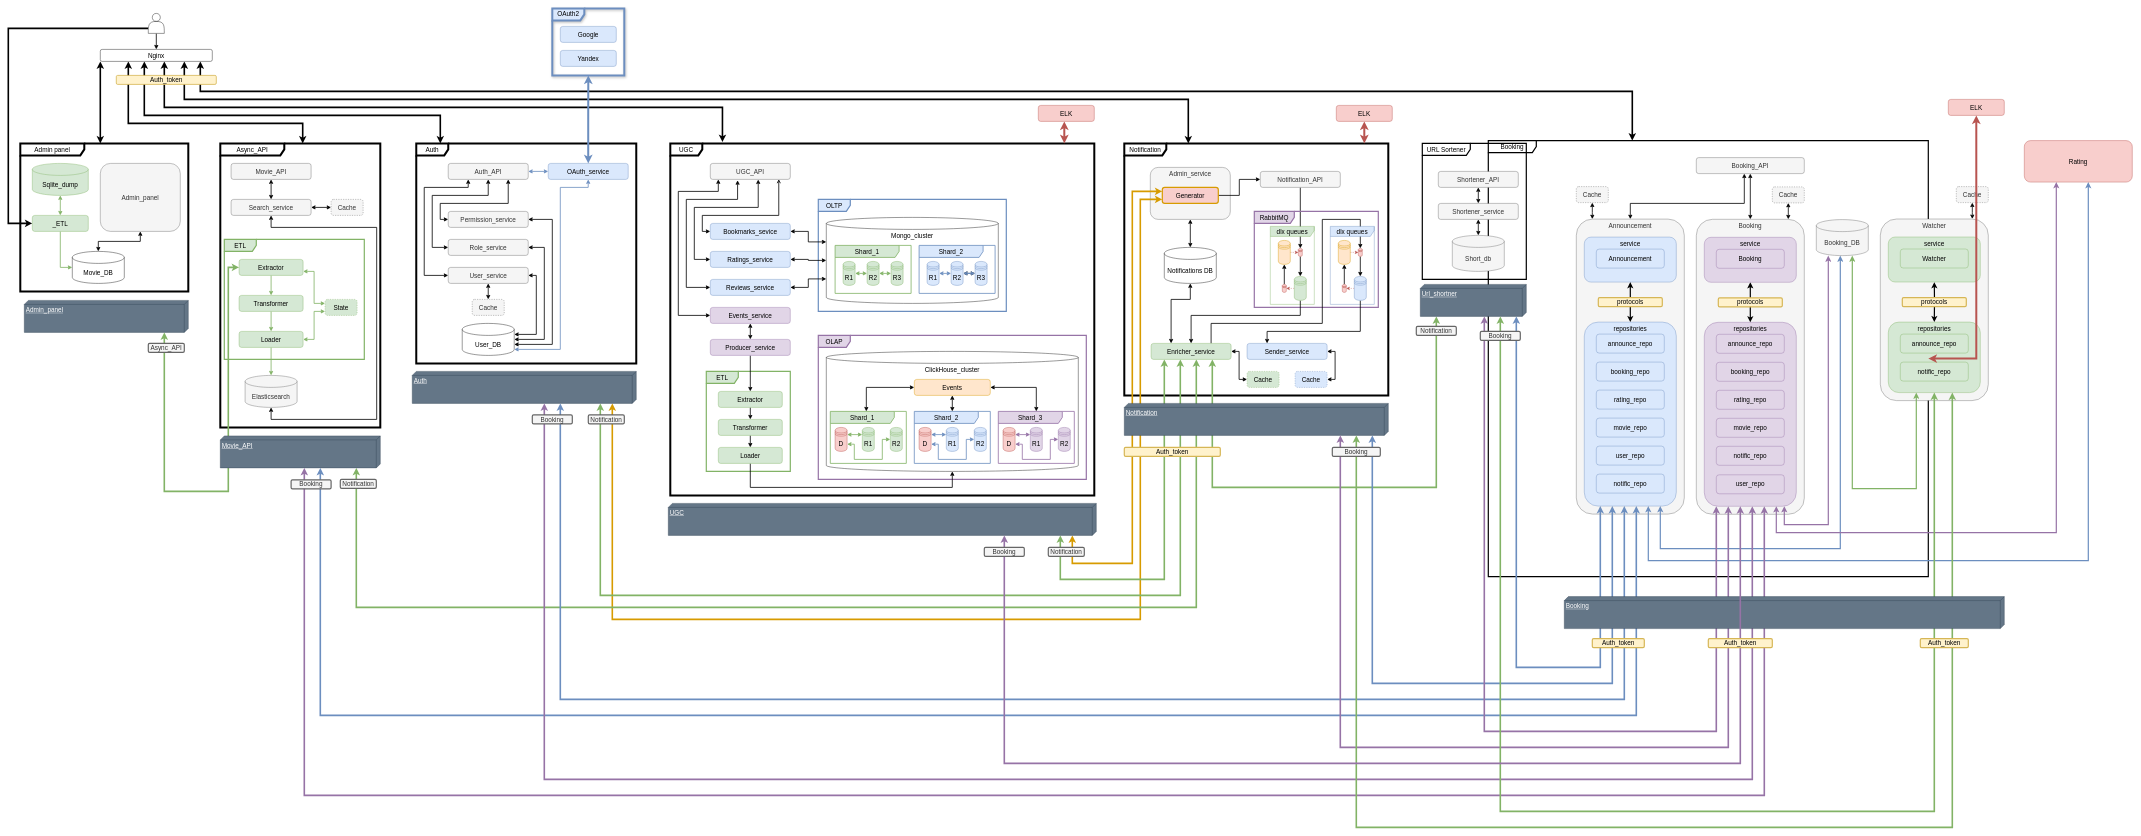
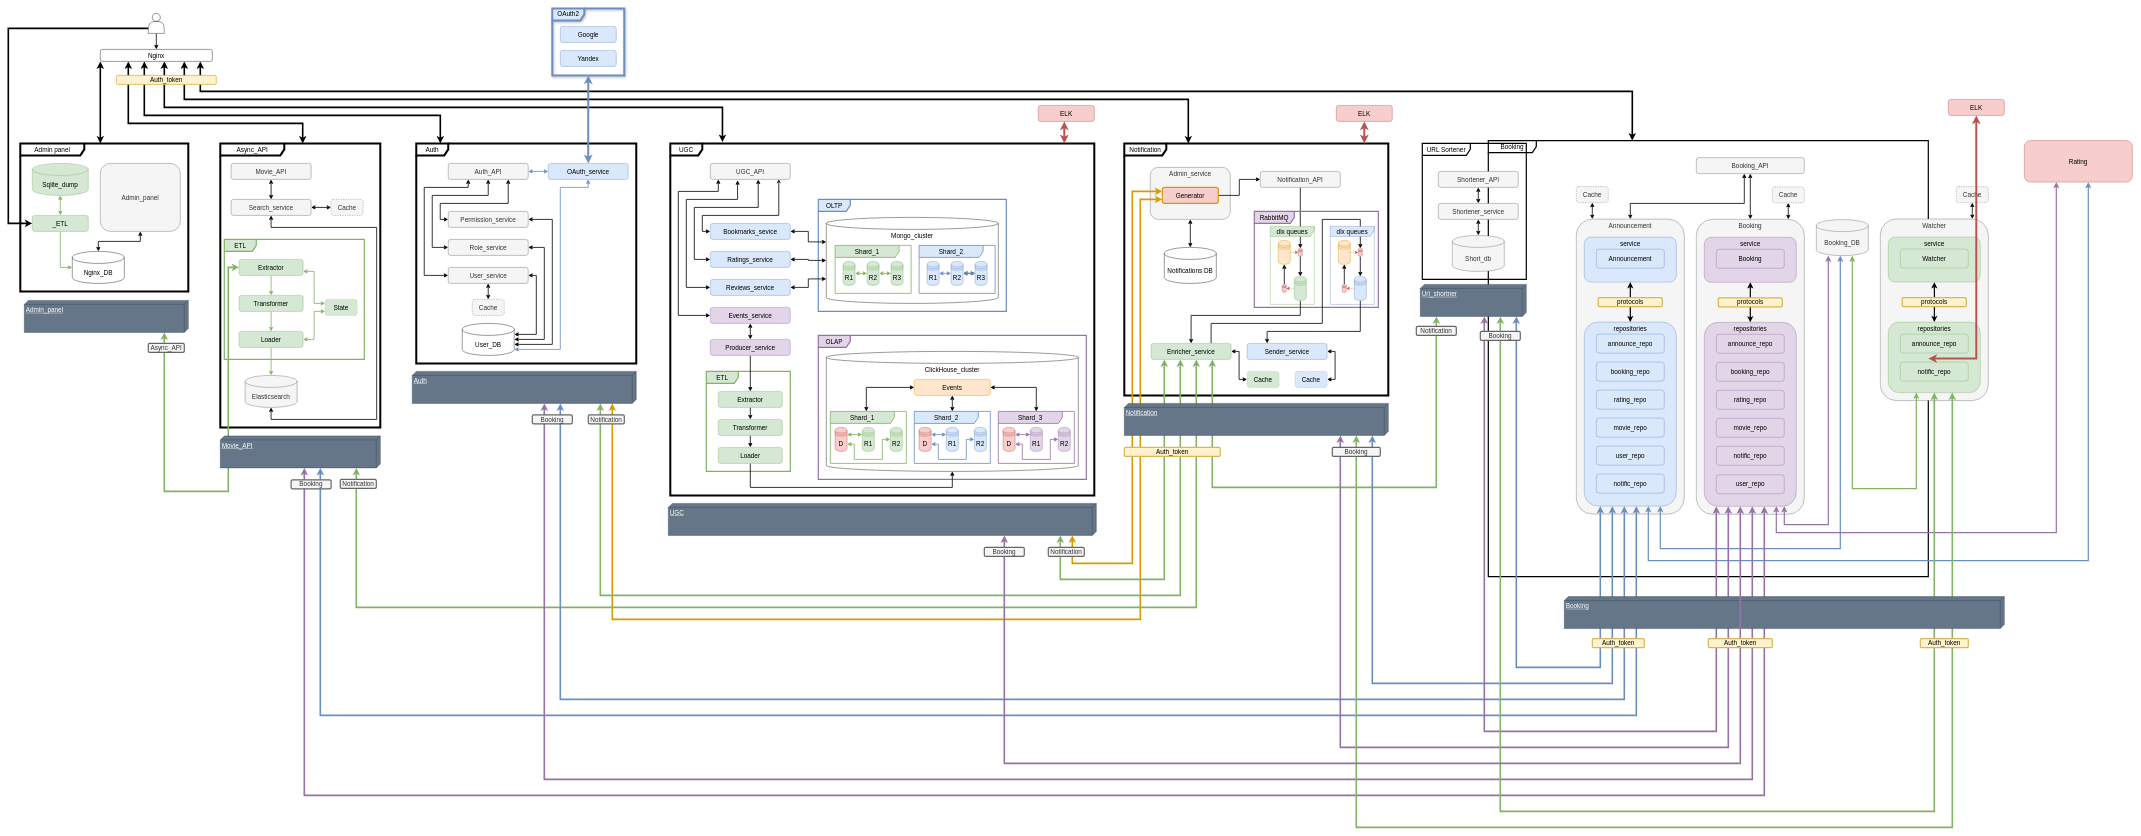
node "Movie_DB": label "Movie_DB" -> "Nginx_DB"
edge "Notifications DB" -- "Enricher_service": removed
